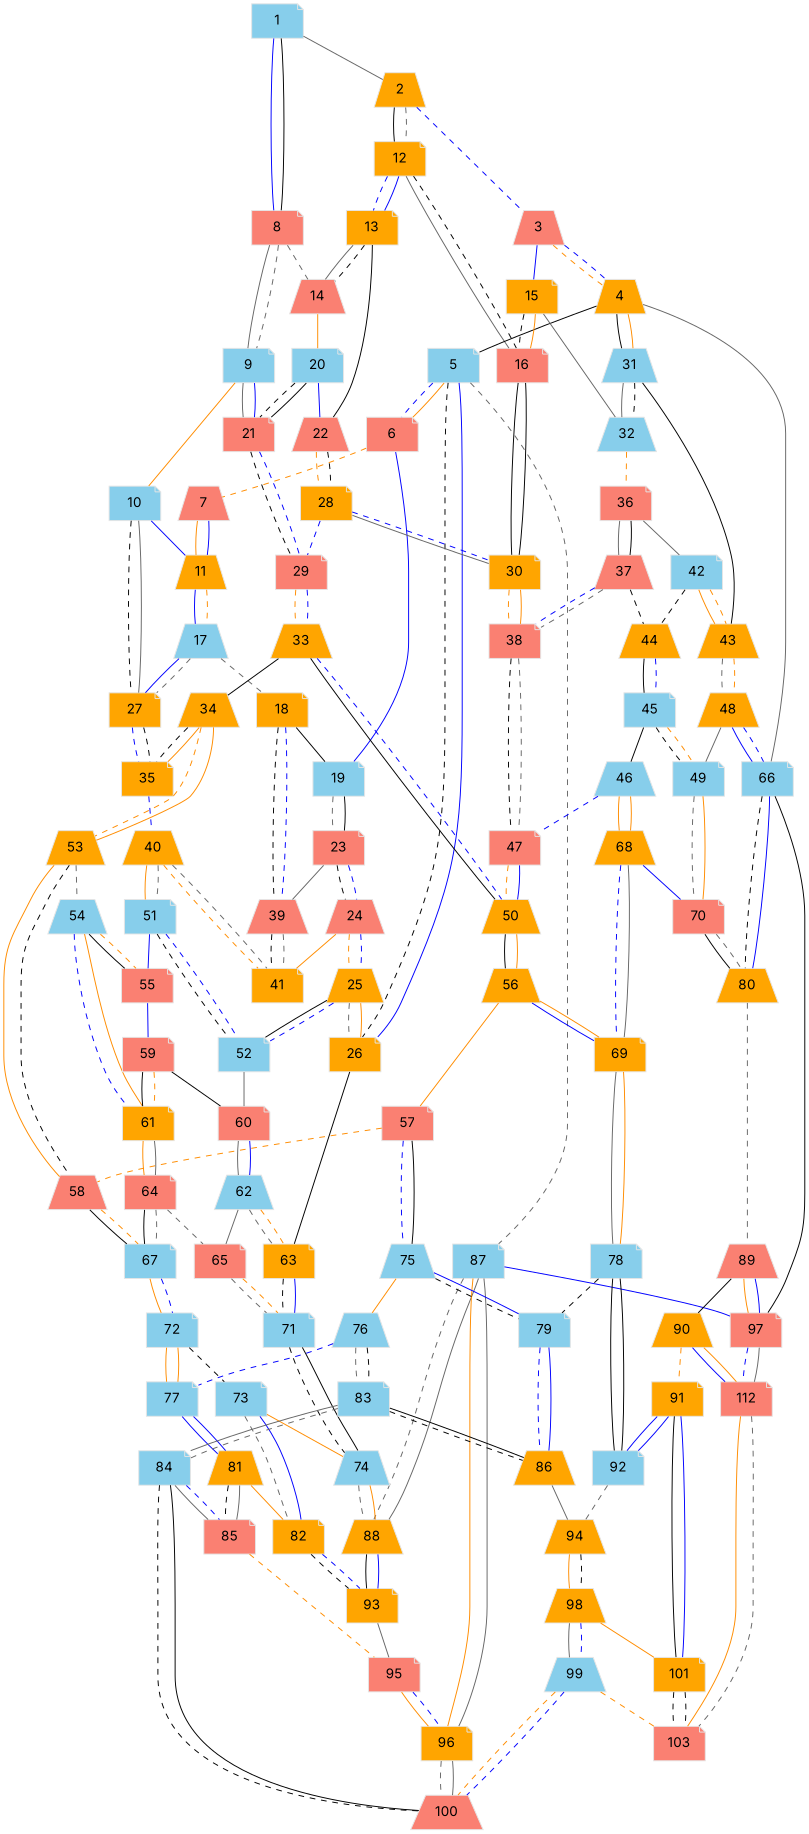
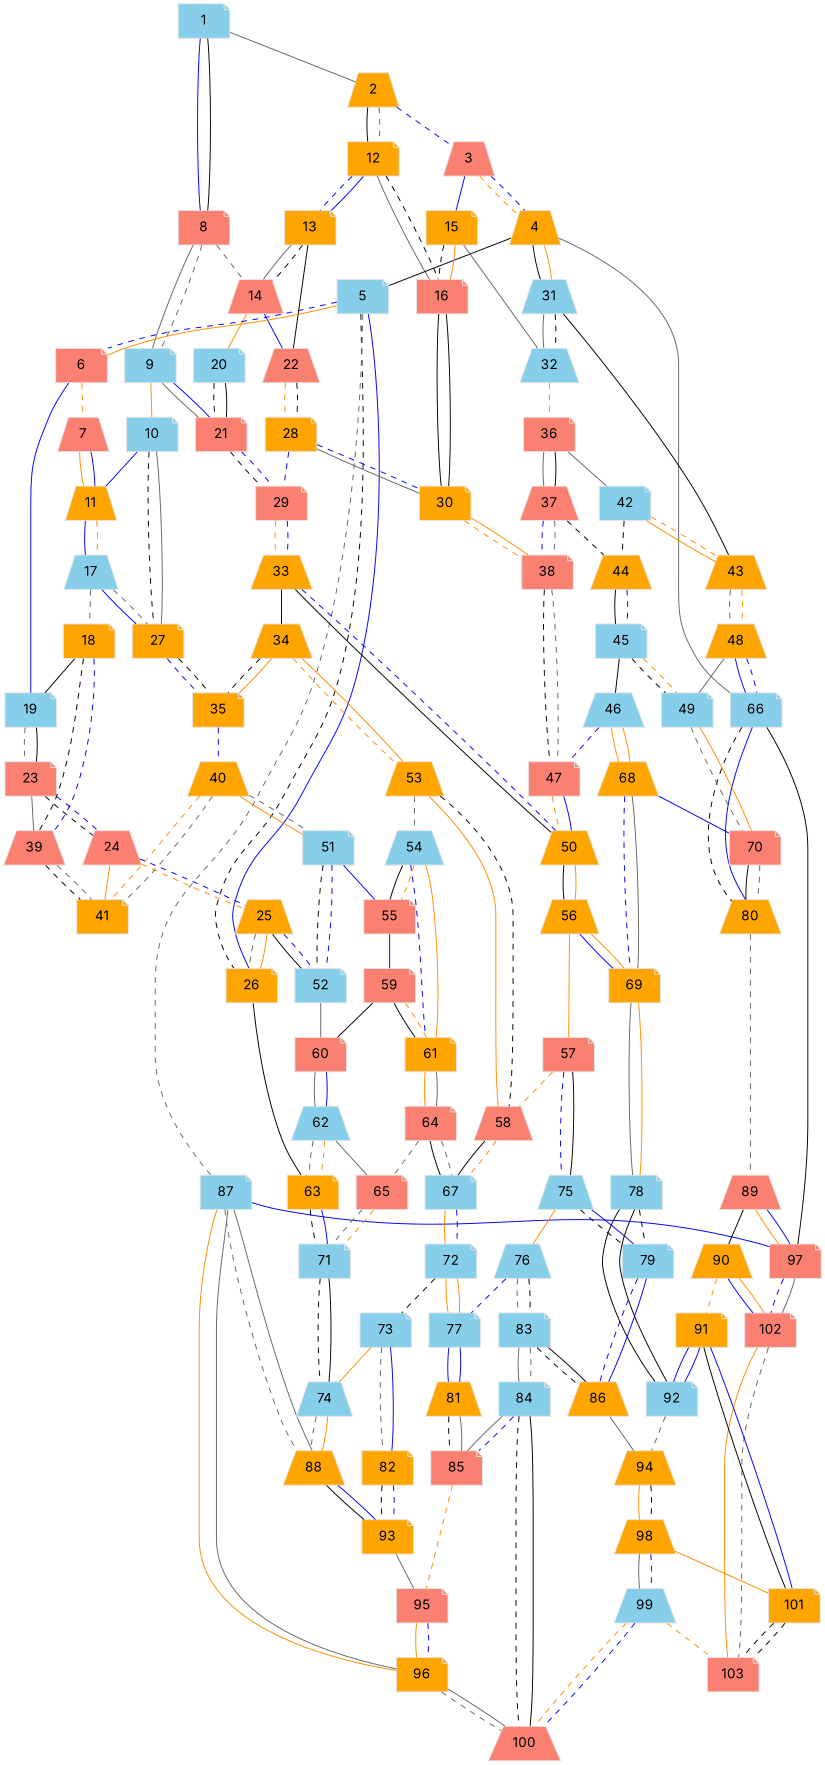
edge "20" -- "22": now "14" -- "22"
node "112": label "112" -> "102"
edge "81" -- "82": removed
